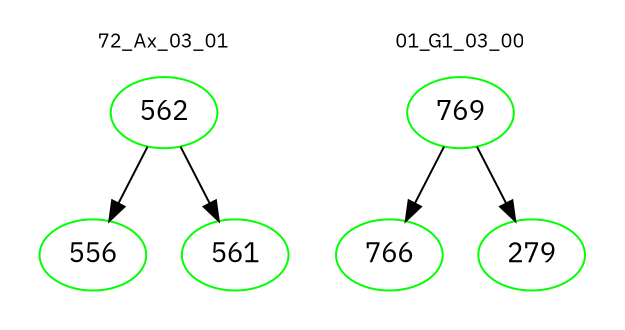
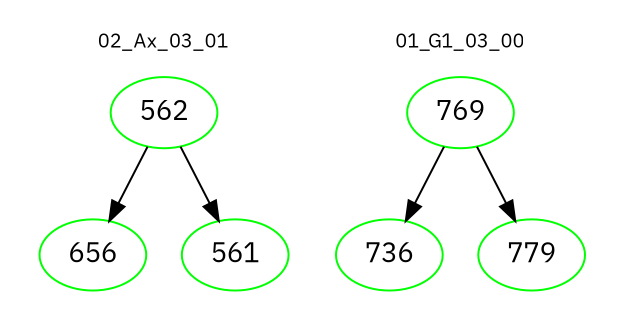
cluster "72_Ax_03_01": label "72_Ax_03_01" -> "02_Ax_03_01"
node "556": label "556" -> "656"
node "766": label "766" -> "736"
node "279": label "279" -> "779"
